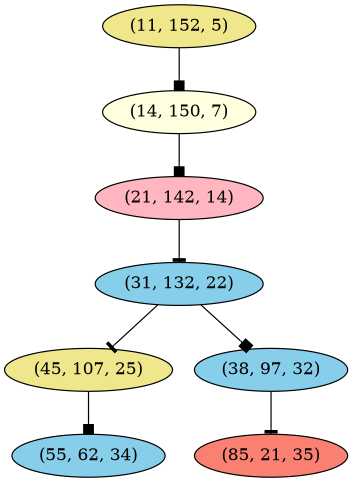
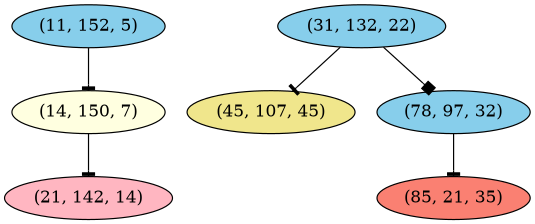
node "(11, 152, 5)": fillcolor khaki -> skyblue
edge "(11, 152, 5)" -> "(14, 150, 7)": arrowhead box -> tee
edge "(14, 150, 7)" -> "(21, 142, 14)": arrowhead box -> tee
edge "(21, 142, 14)" -> "(31, 132, 22)": removed
node "(45, 107, 25)": label "(45, 107, 25)" -> "(45, 107, 45)"
node "(38, 97, 32)": label "(38, 97, 32)" -> "(78, 97, 32)"
node "(55, 62, 34)": removed
